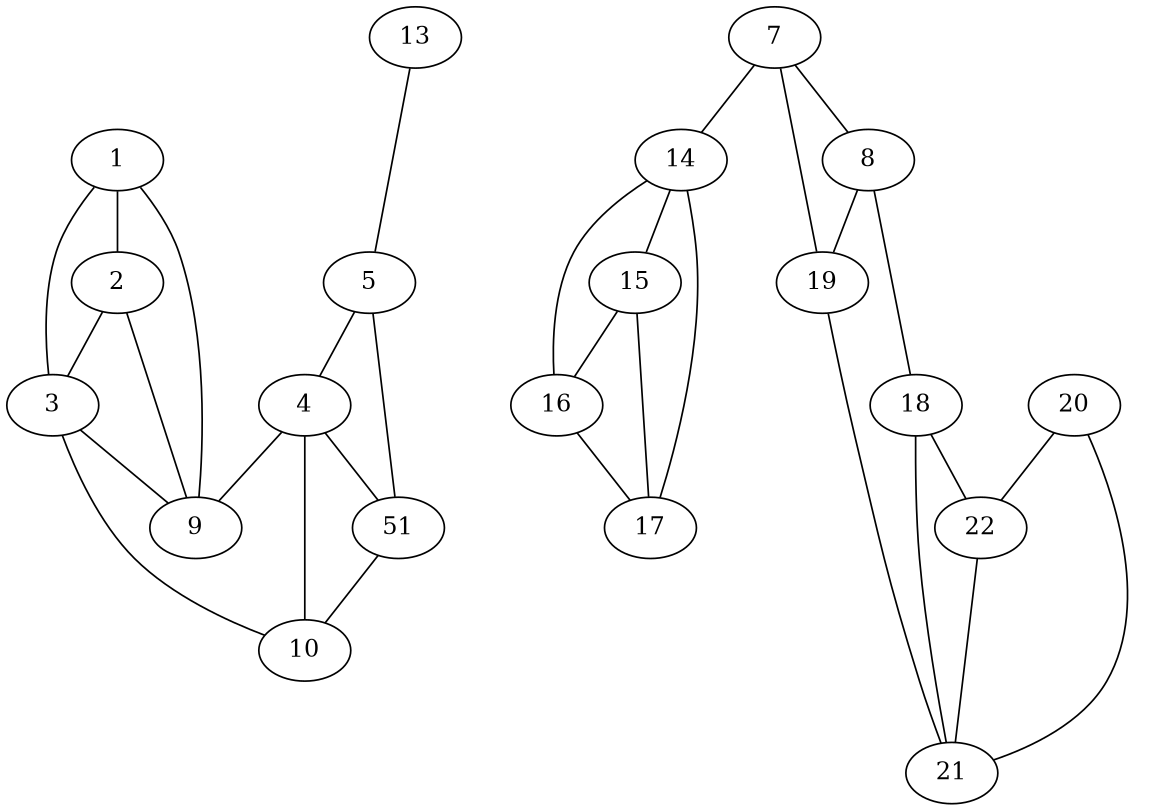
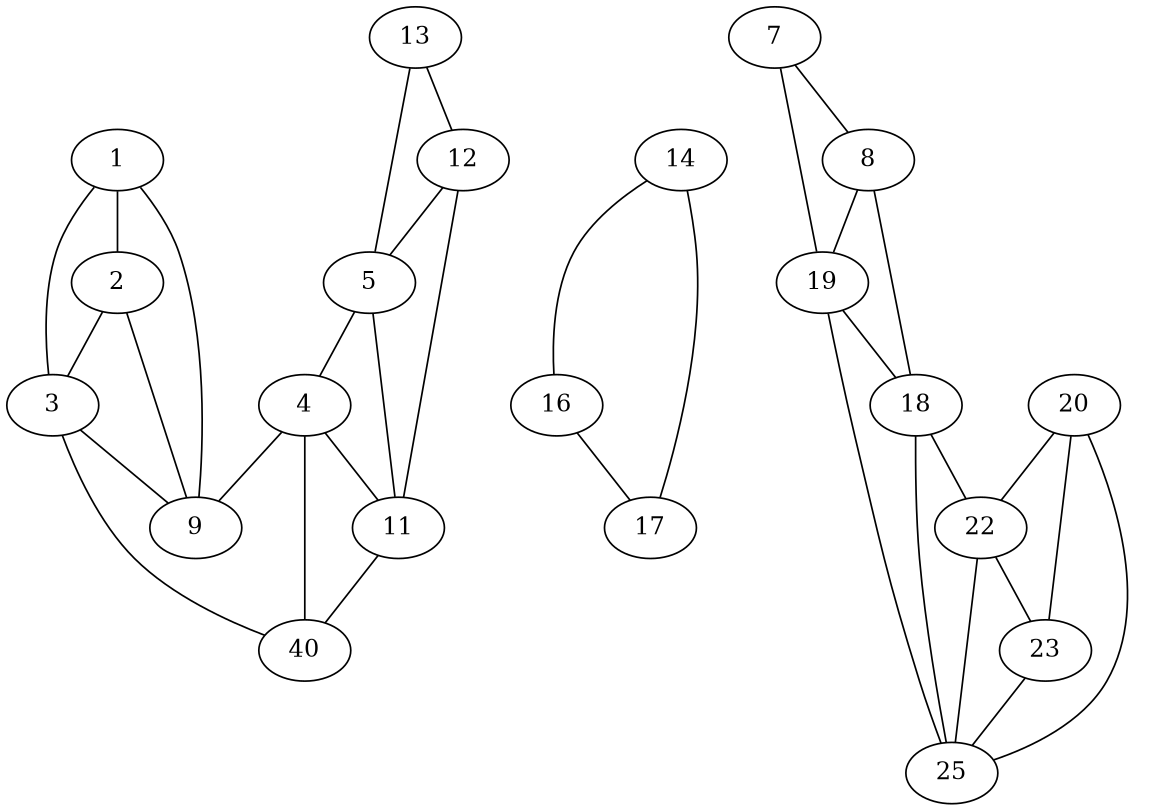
edge "7" -- "14": removed
node "12": added
node "15": removed
edge "19" -- "18": added
node "51": label "51" -> "11"
node "10": label "10" -> "40"
node "23": added
node "21": label "21" -> "25"
